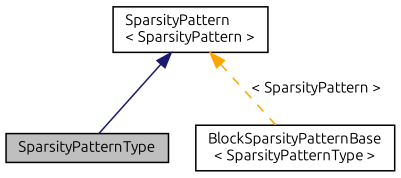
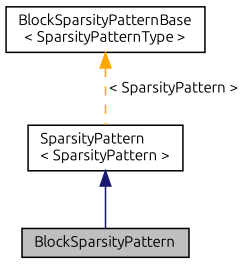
edge "BlockSparsityPatternBase < SparsityPatternType >" -> "SparsityPattern < SparsityPattern >": reversed
node "SparsityPatternType": label "SparsityPatternType" -> "BlockSparsityPattern"
